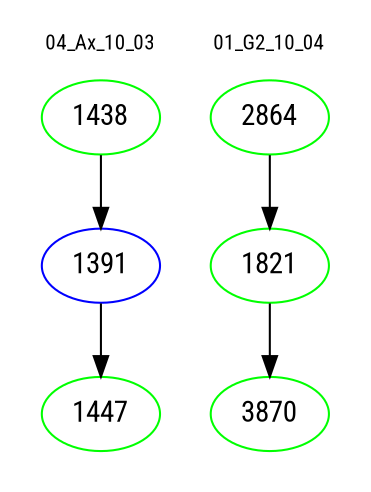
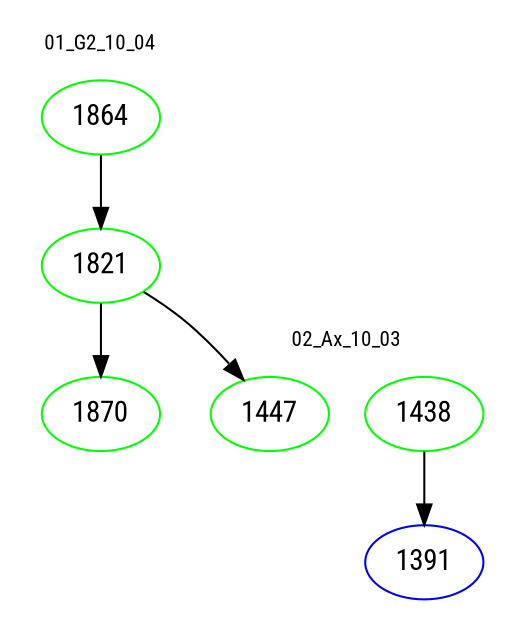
cluster "04_Ax_10_03": label "04_Ax_10_03" -> "02_Ax_10_03"
node "2864": label "2864" -> "1864"
edge "1391" -> "1447": now "1821" -> "1447"
node "3870": label "3870" -> "1870"
